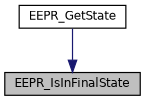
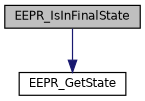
edge "EEPR_GetState" -> "EEPR_IsInFinalState": reversed
